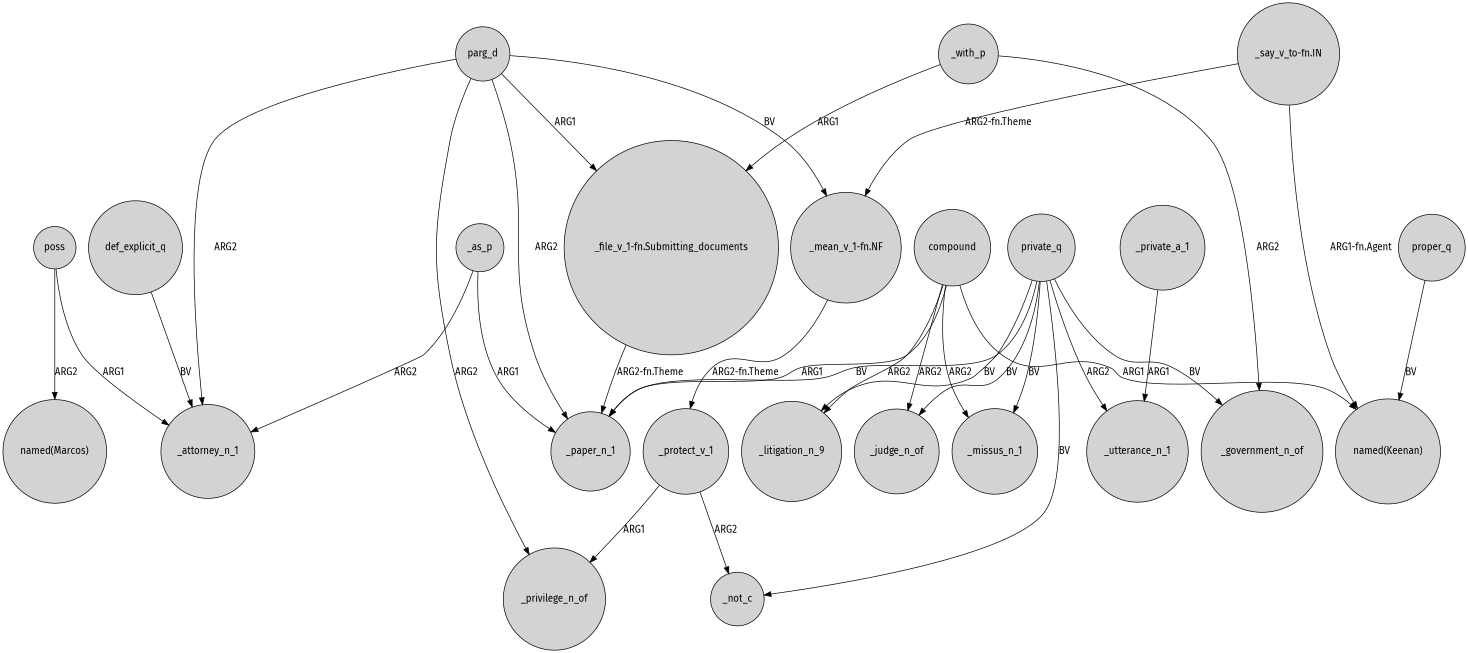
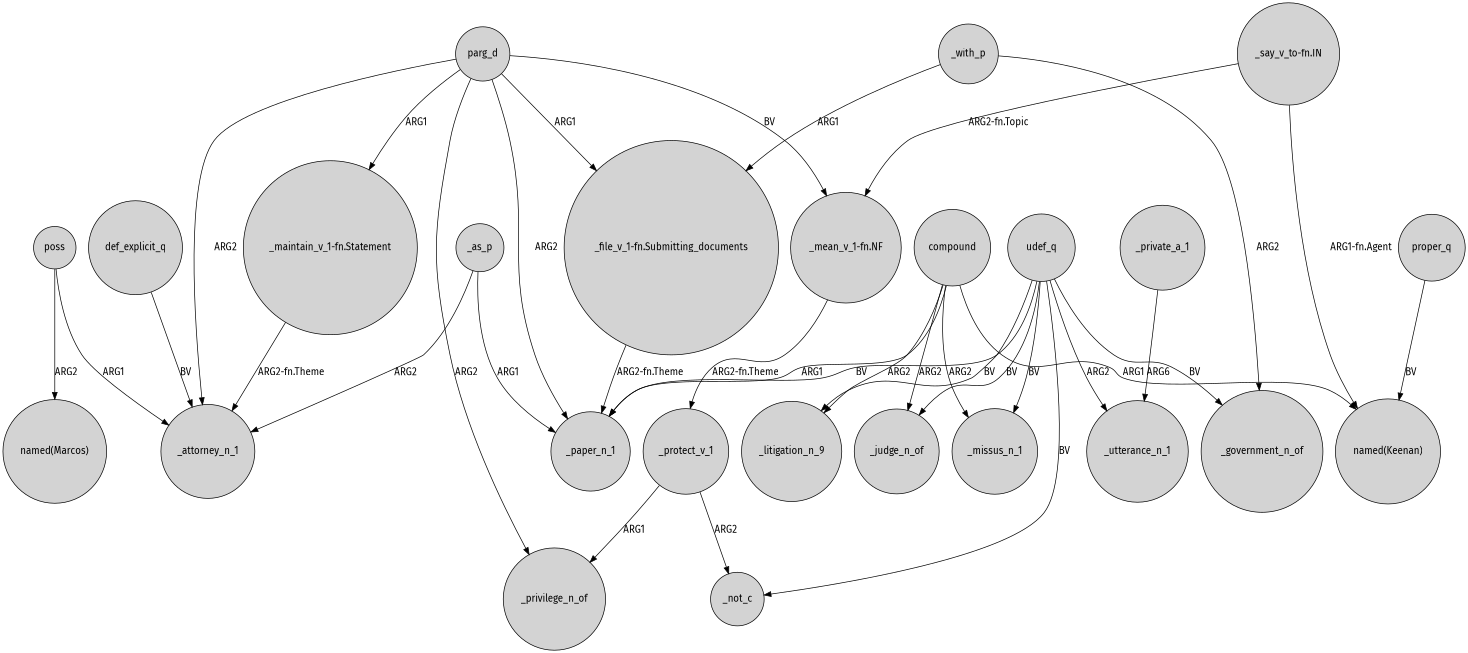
edge "_say_v_to-fn.IN" -> "_mean_v_1-fn.NF": label "ARG2-fn.Theme" -> "ARG2-fn.Topic"
node "_maintain_v_1-fn.Statement": added
node "private_q": label "private_q" -> "udef_q"
edge "_private_a_1" -> "_utterance_n_1": label "ARG1" -> "ARG6"
